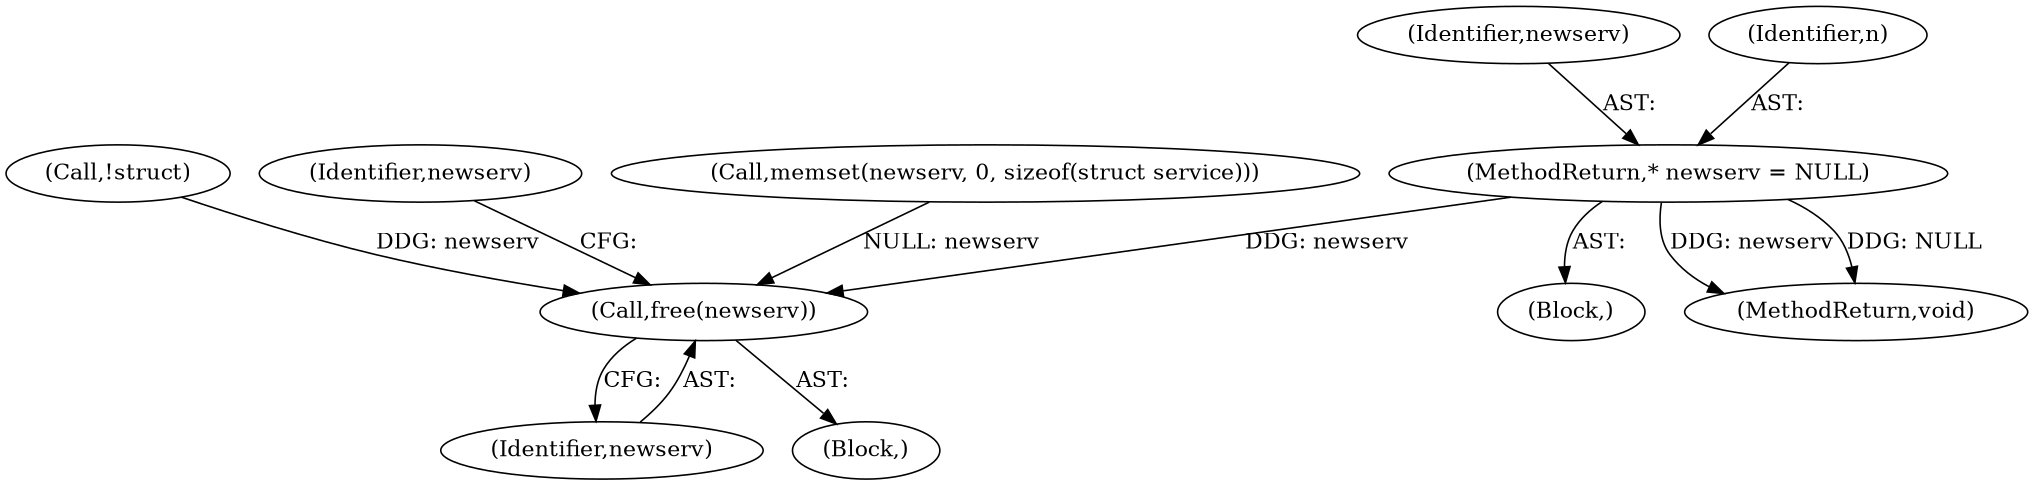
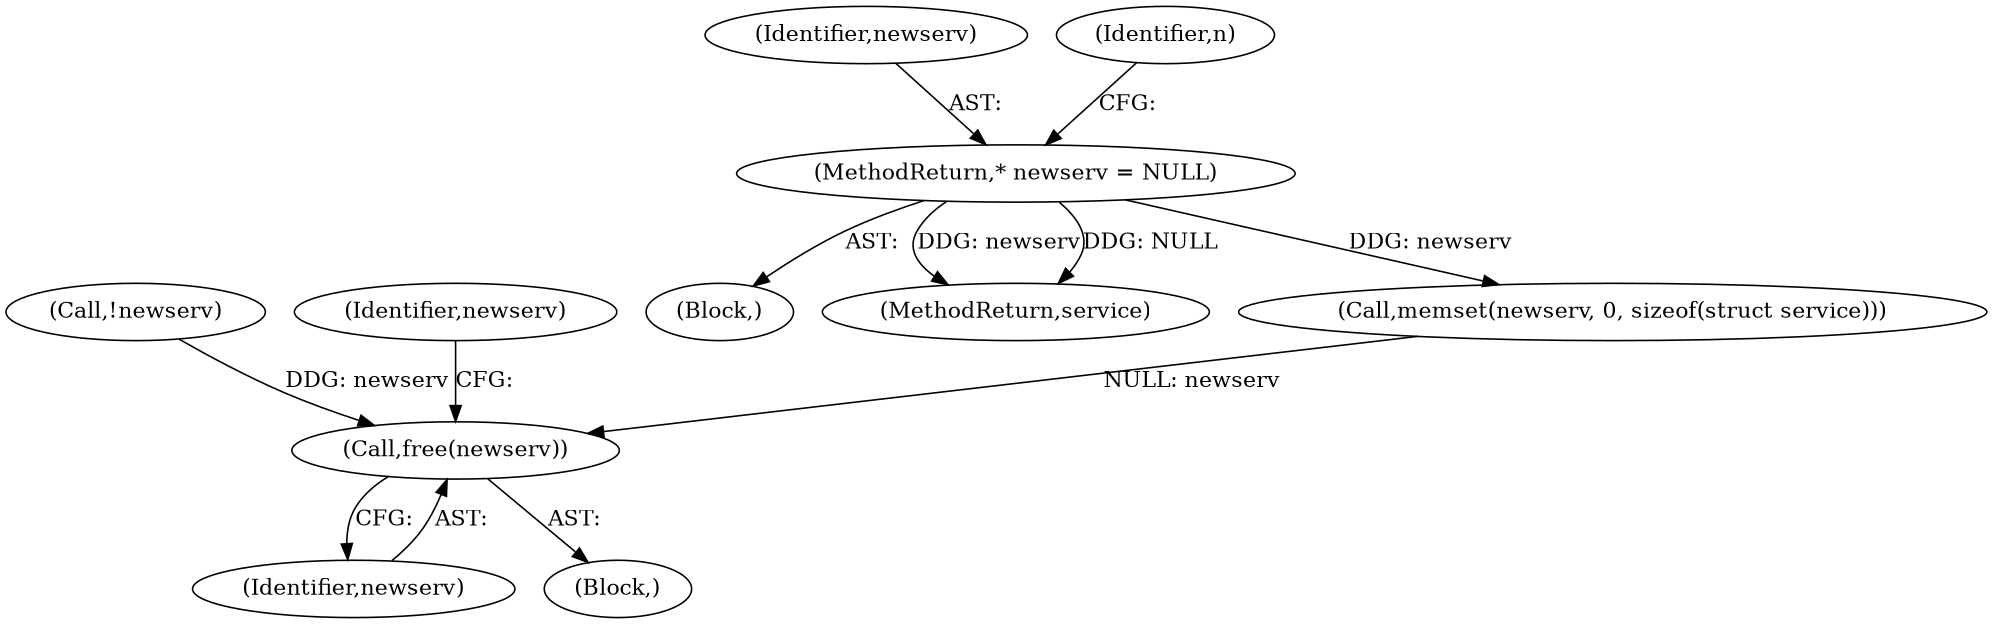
edge "(Identifier,n)" -> "(MethodReturn,* newserv = NULL)": label "AST: " -> "CFG: "
node "(Call,!struct)": label "(Call,!struct)" -> "(Call,!newserv)"
edge "(MethodReturn,* newserv = NULL)" -> "(Call,free(newserv))": now "(MethodReturn,* newserv = NULL)" -> "(Call,memset(newserv, 0, sizeof(struct service)))"
node "(MethodReturn,void)": label "(MethodReturn,void)" -> "(MethodReturn,service)"
